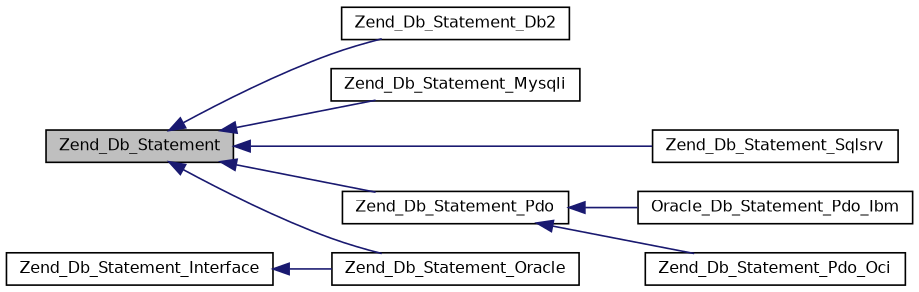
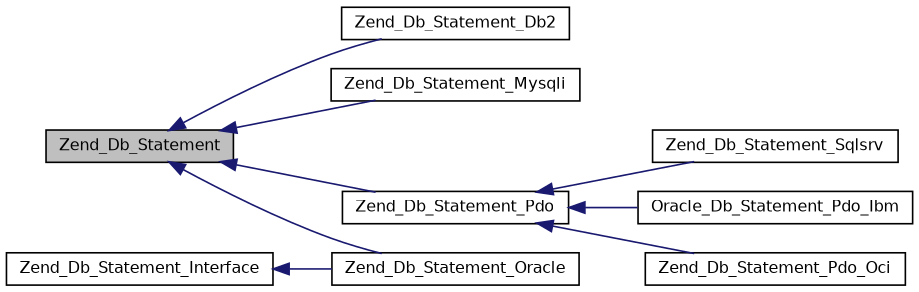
edge "Zend_Db_Statement_Sqlsrv" -> "Zend_Db_Statement": now "Zend_Db_Statement_Sqlsrv" -> "Zend_Db_Statement_Pdo"
